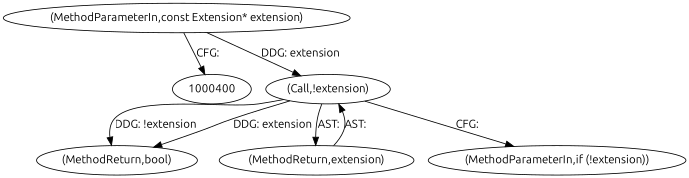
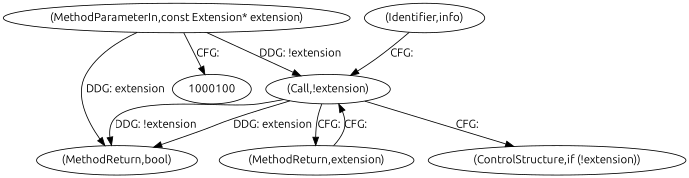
node "(Identifier,info)": added
edge "(MethodParameterIn,const Extension* extension)" -> "(Call,!extension)": label "DDG: extension" -> "DDG: !extension"
edge "(MethodParameterIn,const Extension* extension)" -> "(MethodReturn,bool)": added, label "DDG: extension"
node "1000400": label "1000400" -> "1000100"
edge "(Call,!extension)" -> "(MethodReturn,extension)": label "AST: " -> "CFG: "
edge "(MethodReturn,extension)" -> "(Call,!extension)": label "AST: " -> "CFG: "
node "(MethodParameterIn,if (!extension))": label "(MethodParameterIn,if (!extension))" -> "(ControlStructure,if (!extension))"
